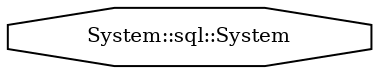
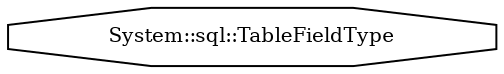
node "System::sql::System": label "System::sql::System" -> "System::sql::TableFieldType"
